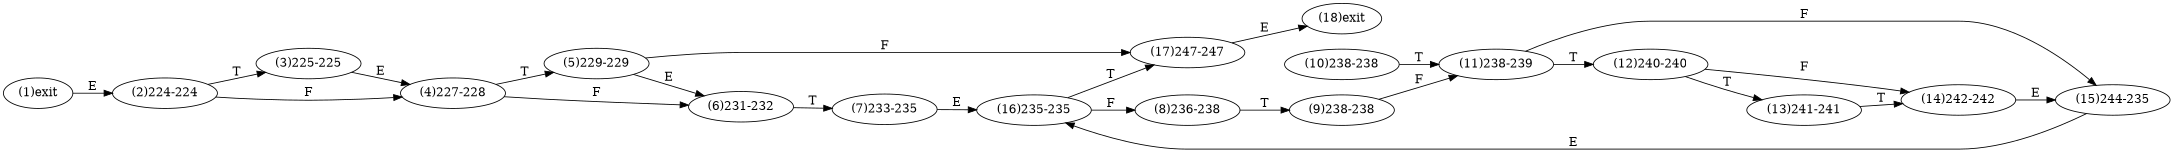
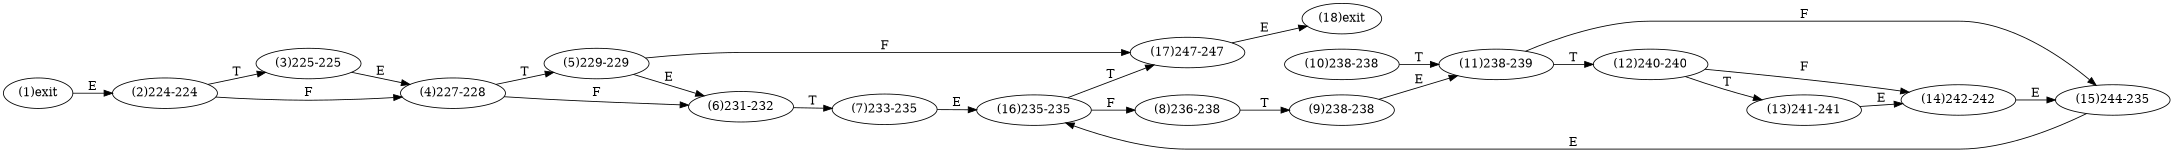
edge "(9)238-238" -> "(11)238-239": label "F" -> "E"
edge "(13)241-241" -> "(14)242-242": label "T" -> "E"
